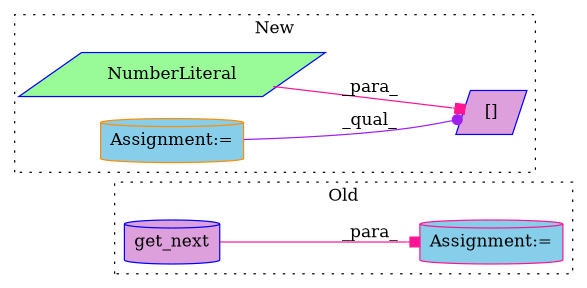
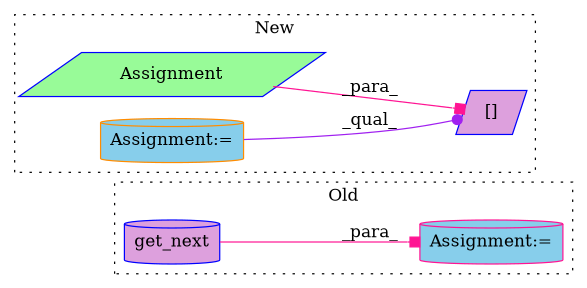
node "NumberLiteral": label "NumberLiteral" -> "Assignment"
